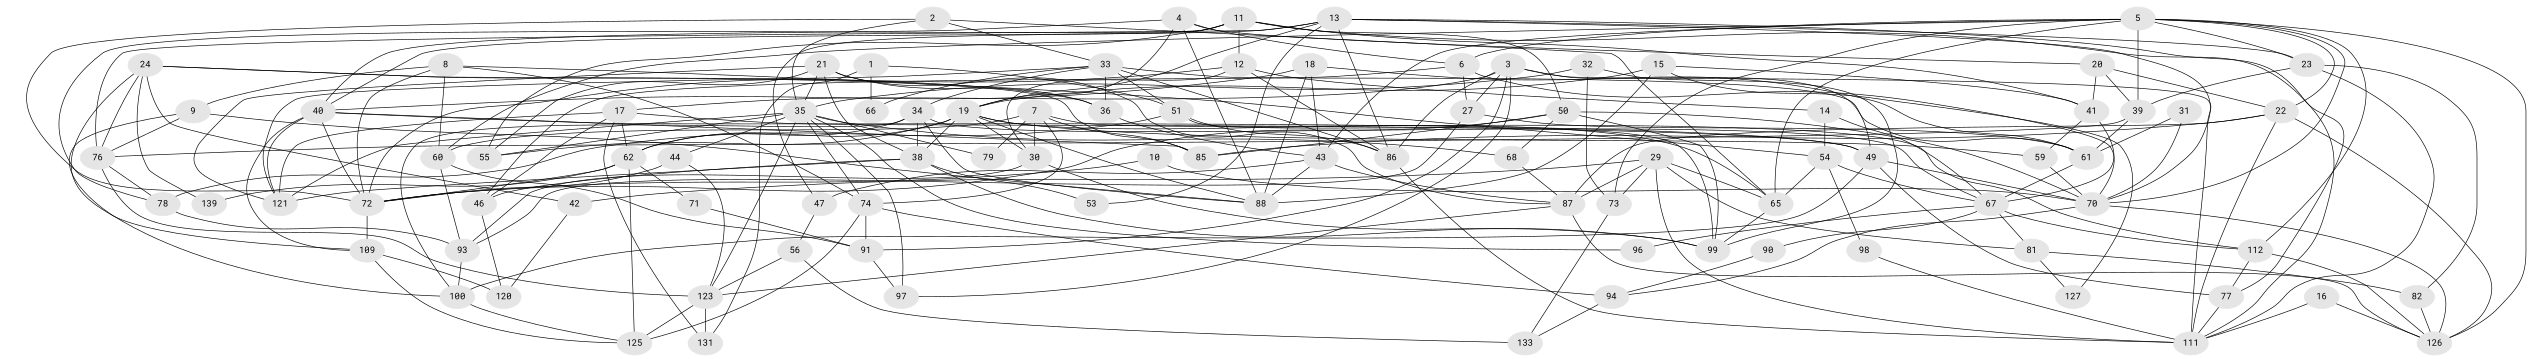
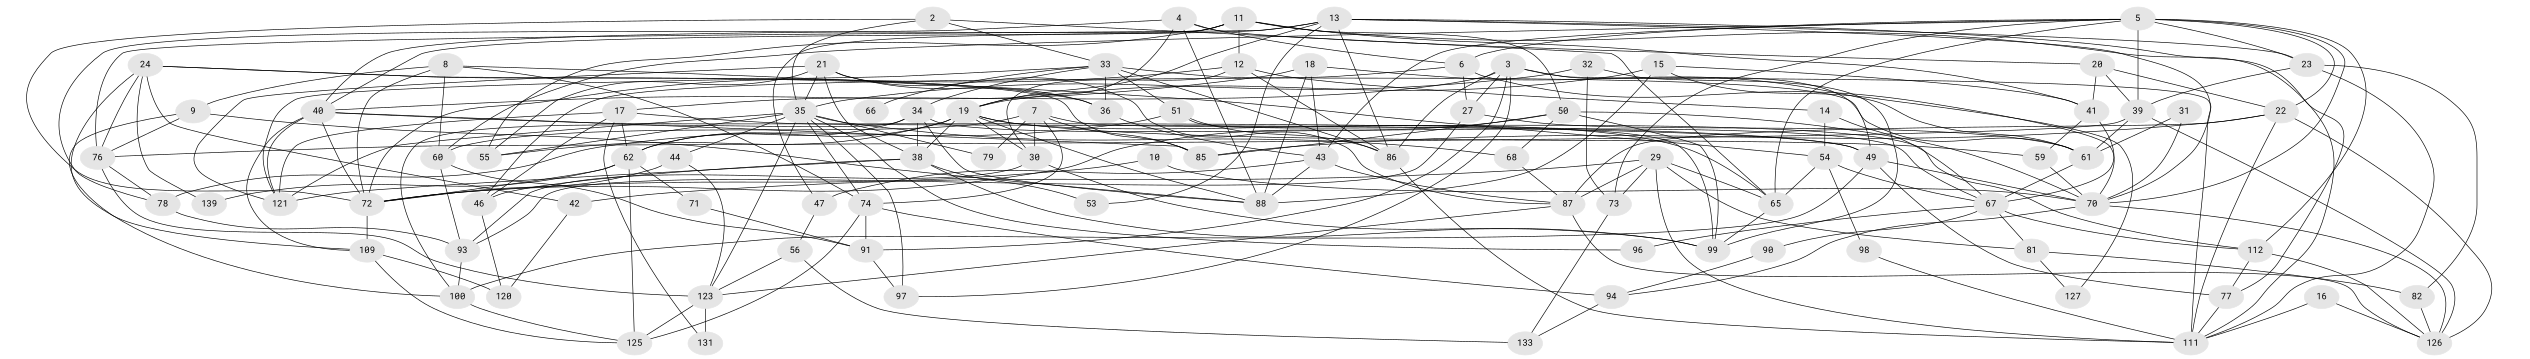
node "1": removed
edge "5" -- "126": now "39" -- "126"
